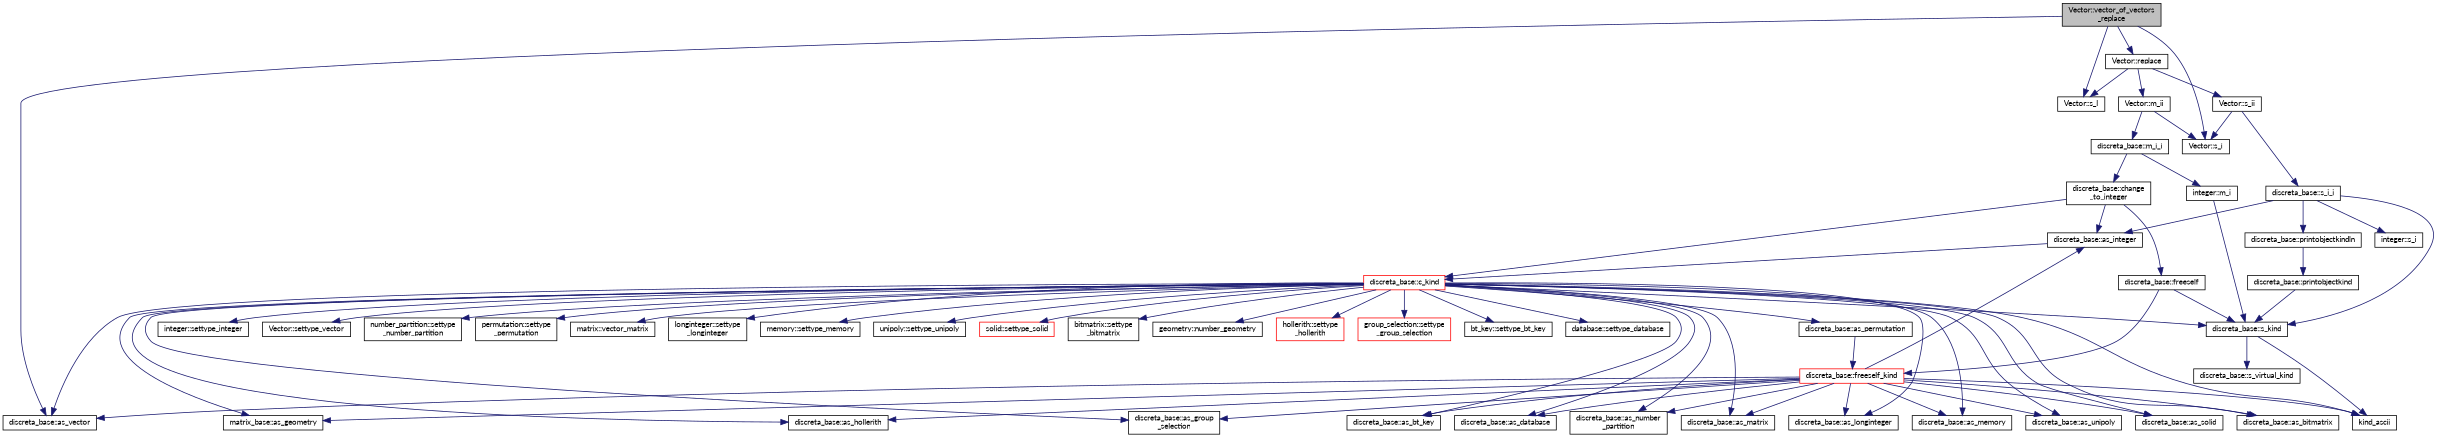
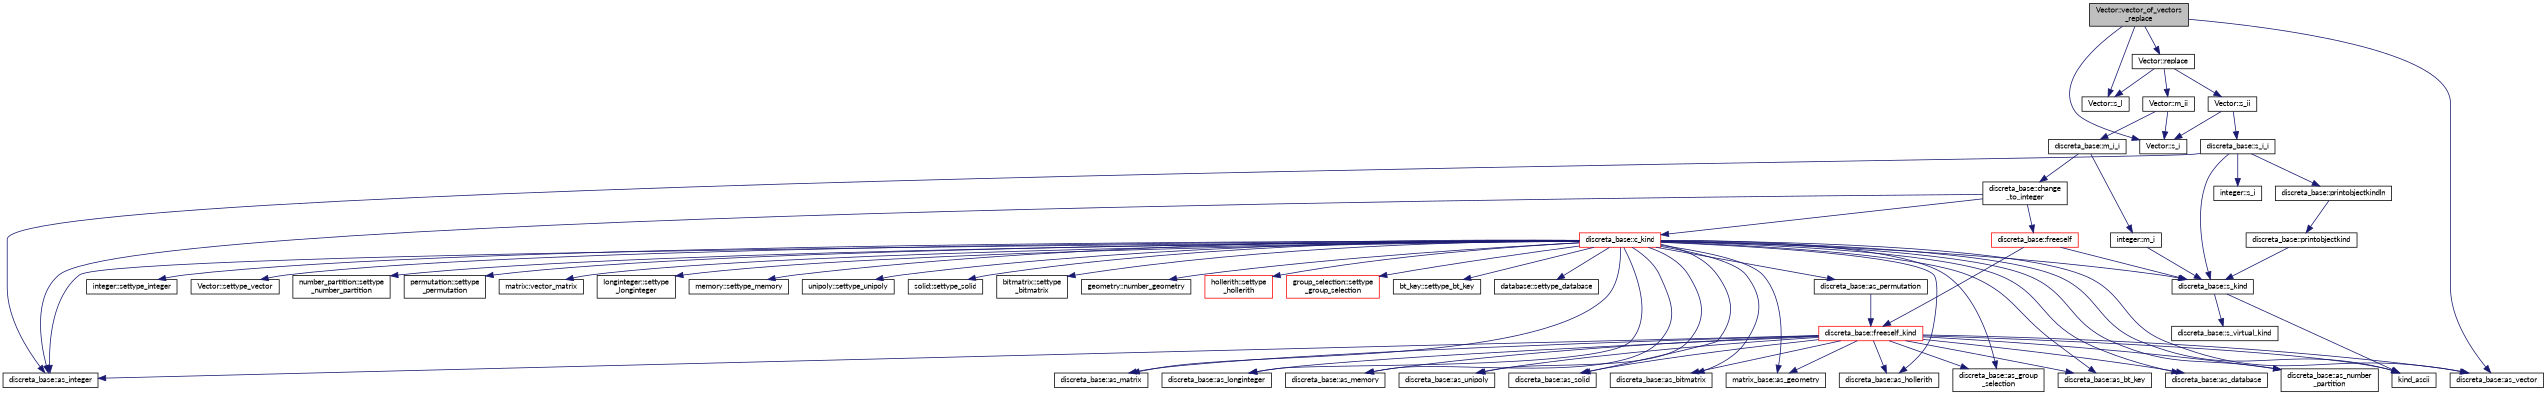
edge "discreta_base::as_integer" -> "discreta_base::c_kind": reversed
node "discreta_base::freeself": color black -> red
node "solid::settype_solid": color red -> black
